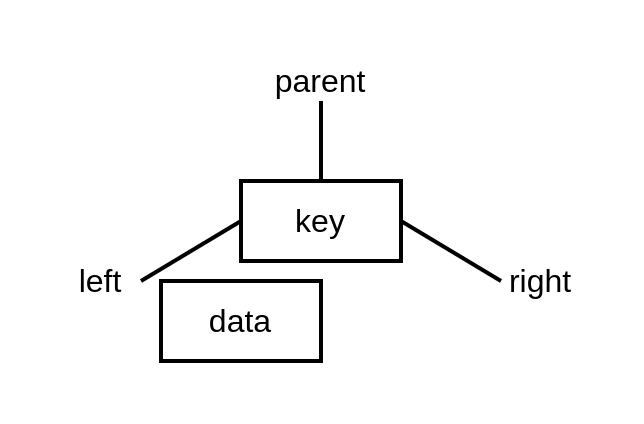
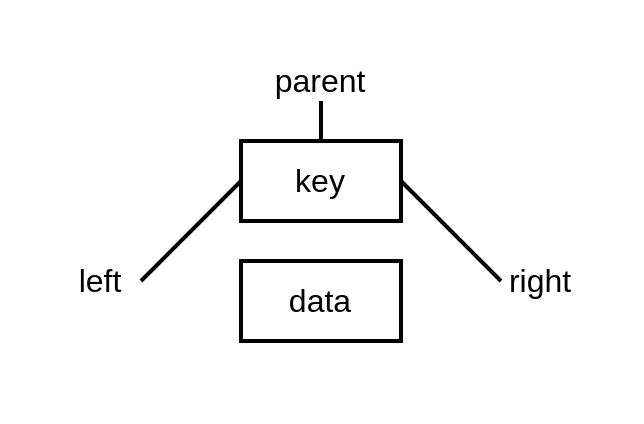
node "key": moved (321, 221) -> (321, 181)
node "data": moved (241, 321) -> (321, 301)
